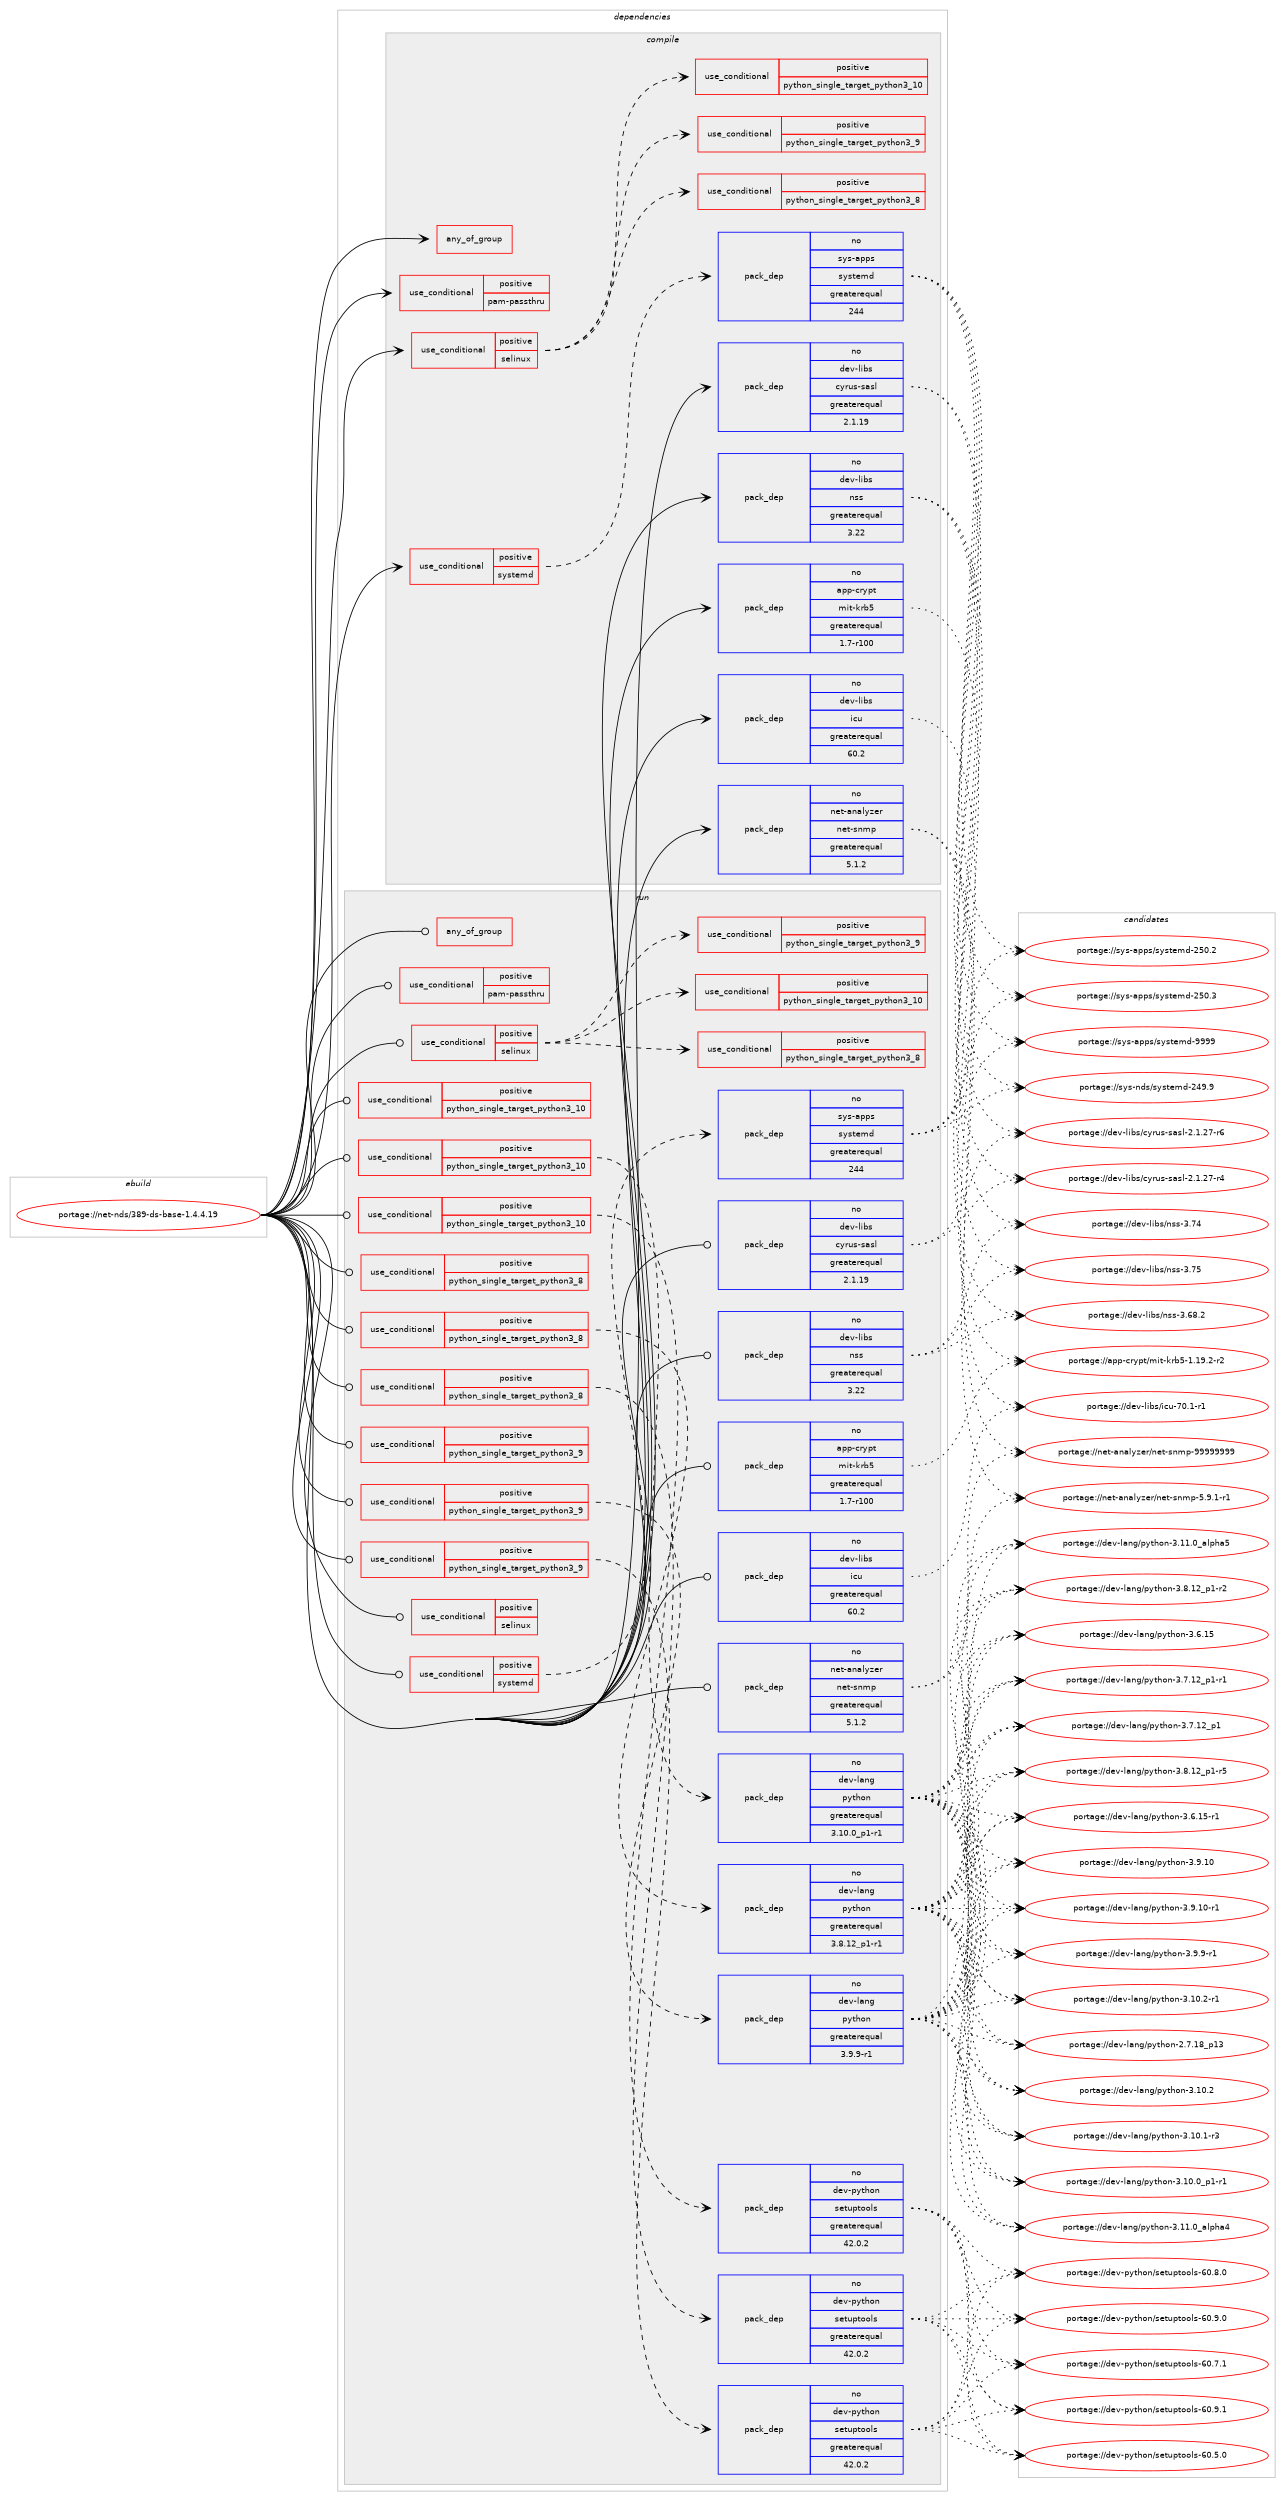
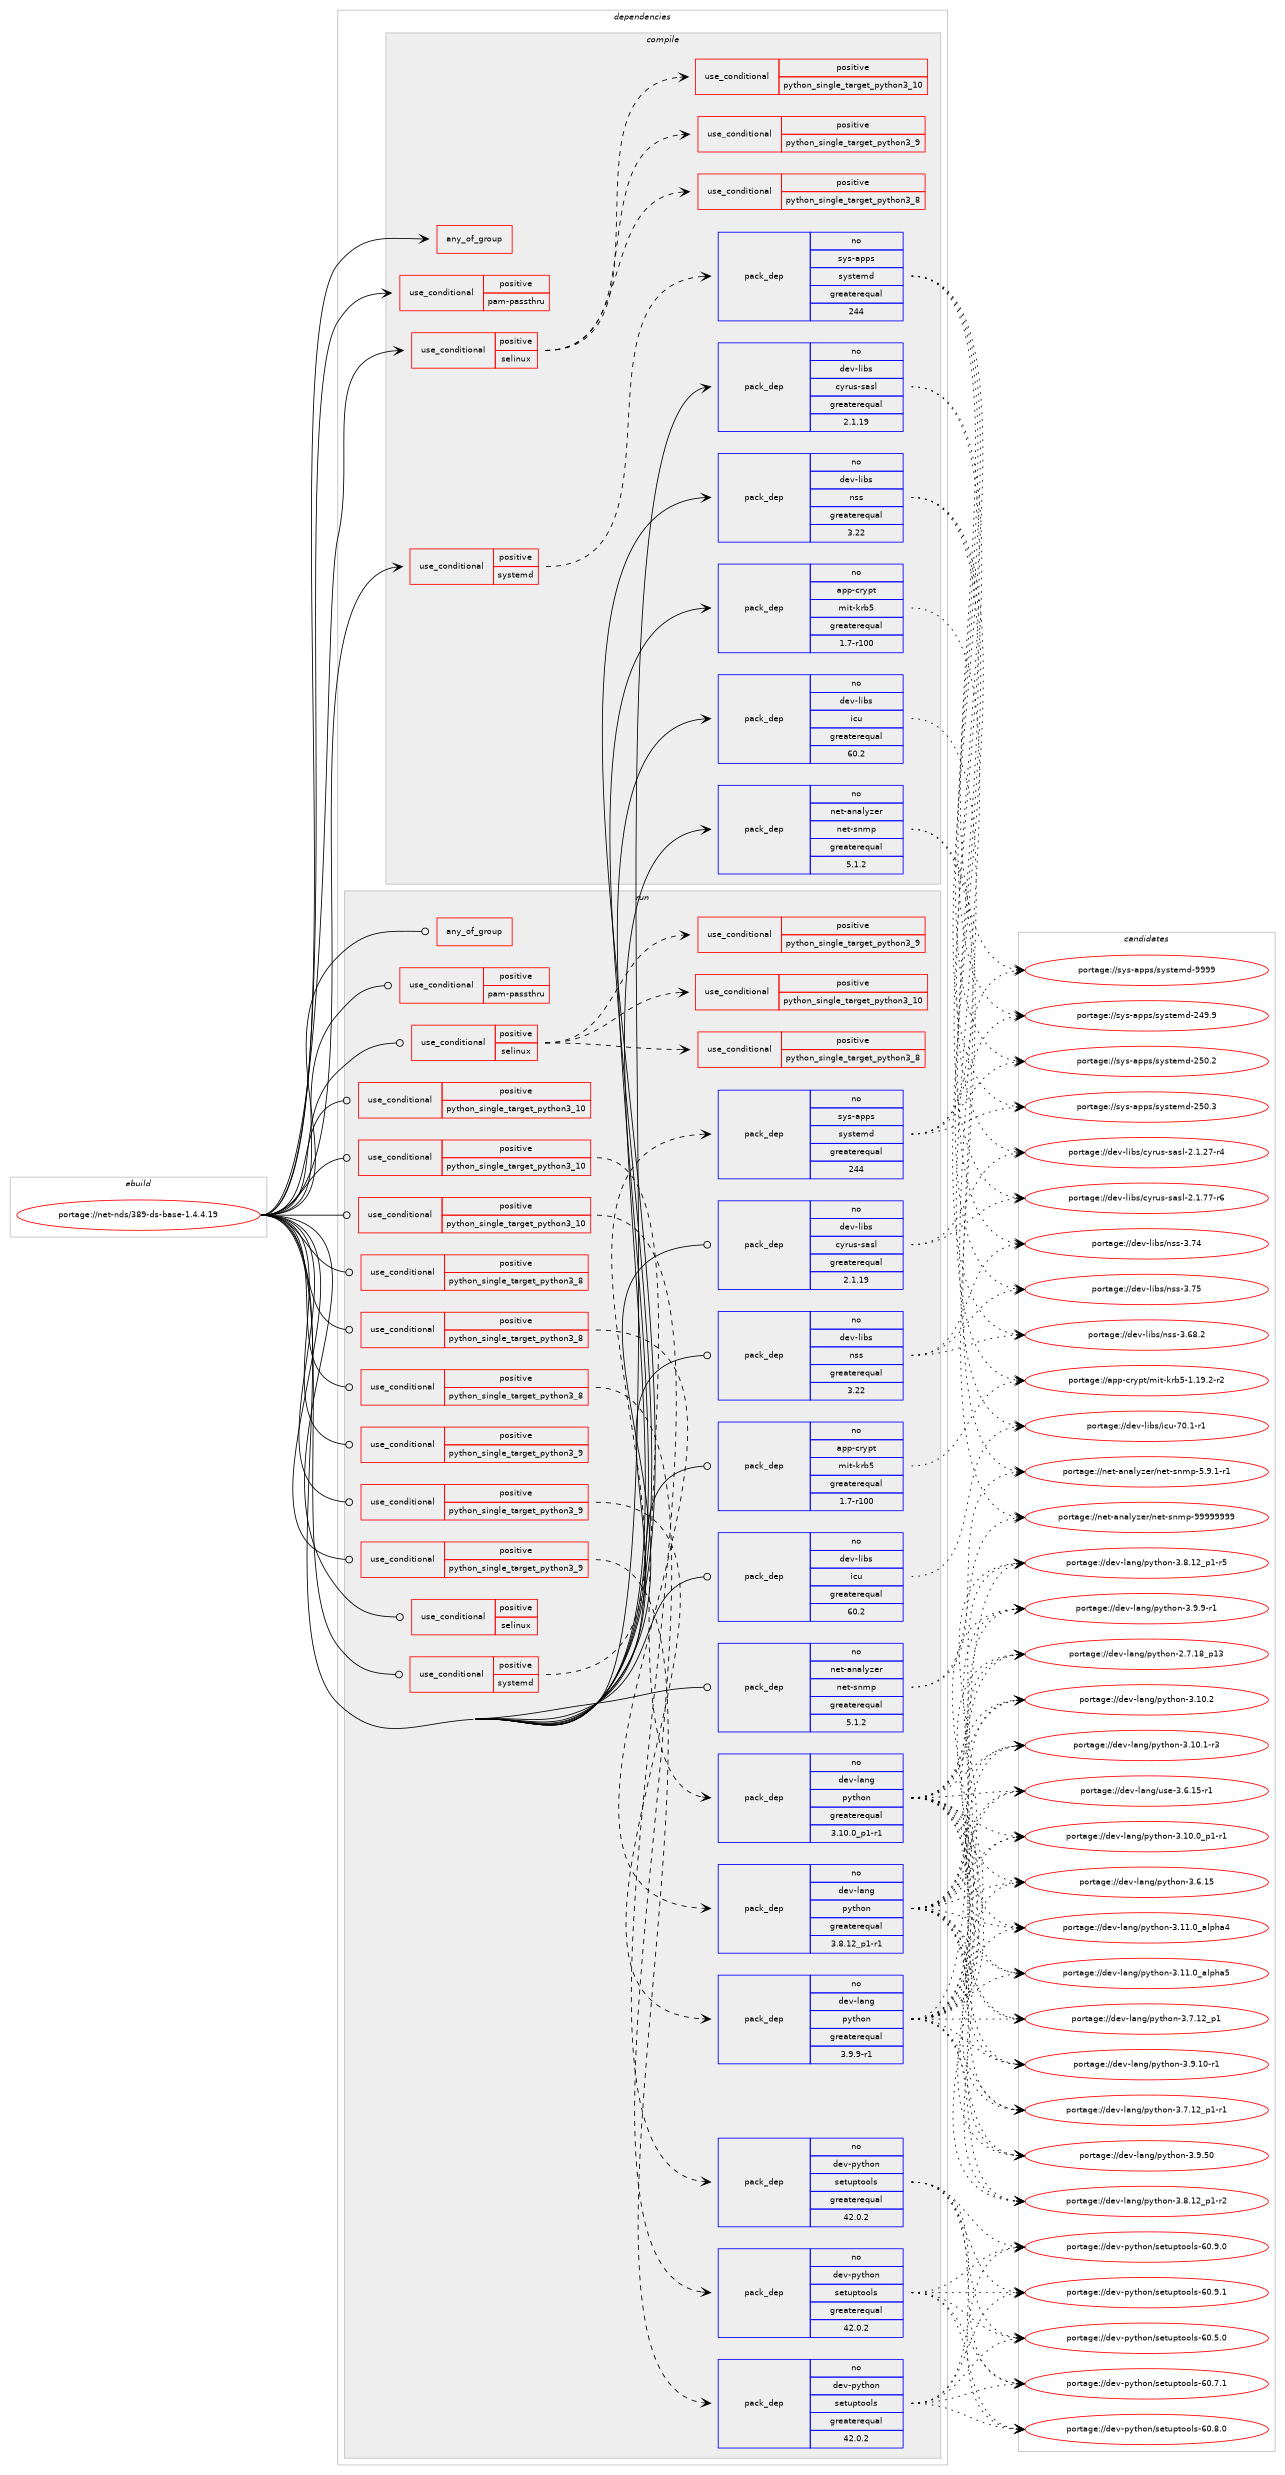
node "portage://sys-nds/systemd-249.9": label "portage://sys-nds/systemd-249.9" -> "portage://sys-apps/systemd-249.9"
node "portage://dev-libs/cyrus-sasl-2.1.27-r6": label "portage://dev-libs/cyrus-sasl-2.1.27-r6" -> "portage://dev-libs/cyrus-sasl-2.1.77-r6"
node "portage://dev-lang/python-3.6.15-r1": label "portage://dev-lang/python-3.6.15-r1" -> "portage://dev-lang/use-3.6.15-r1"
node "portage://dev-lang/python-3.9.10": label "portage://dev-lang/python-3.9.10" -> "portage://dev-lang/python-3.9.50"
node "portage://dev-lang/python-3.10.2-r1": removed
